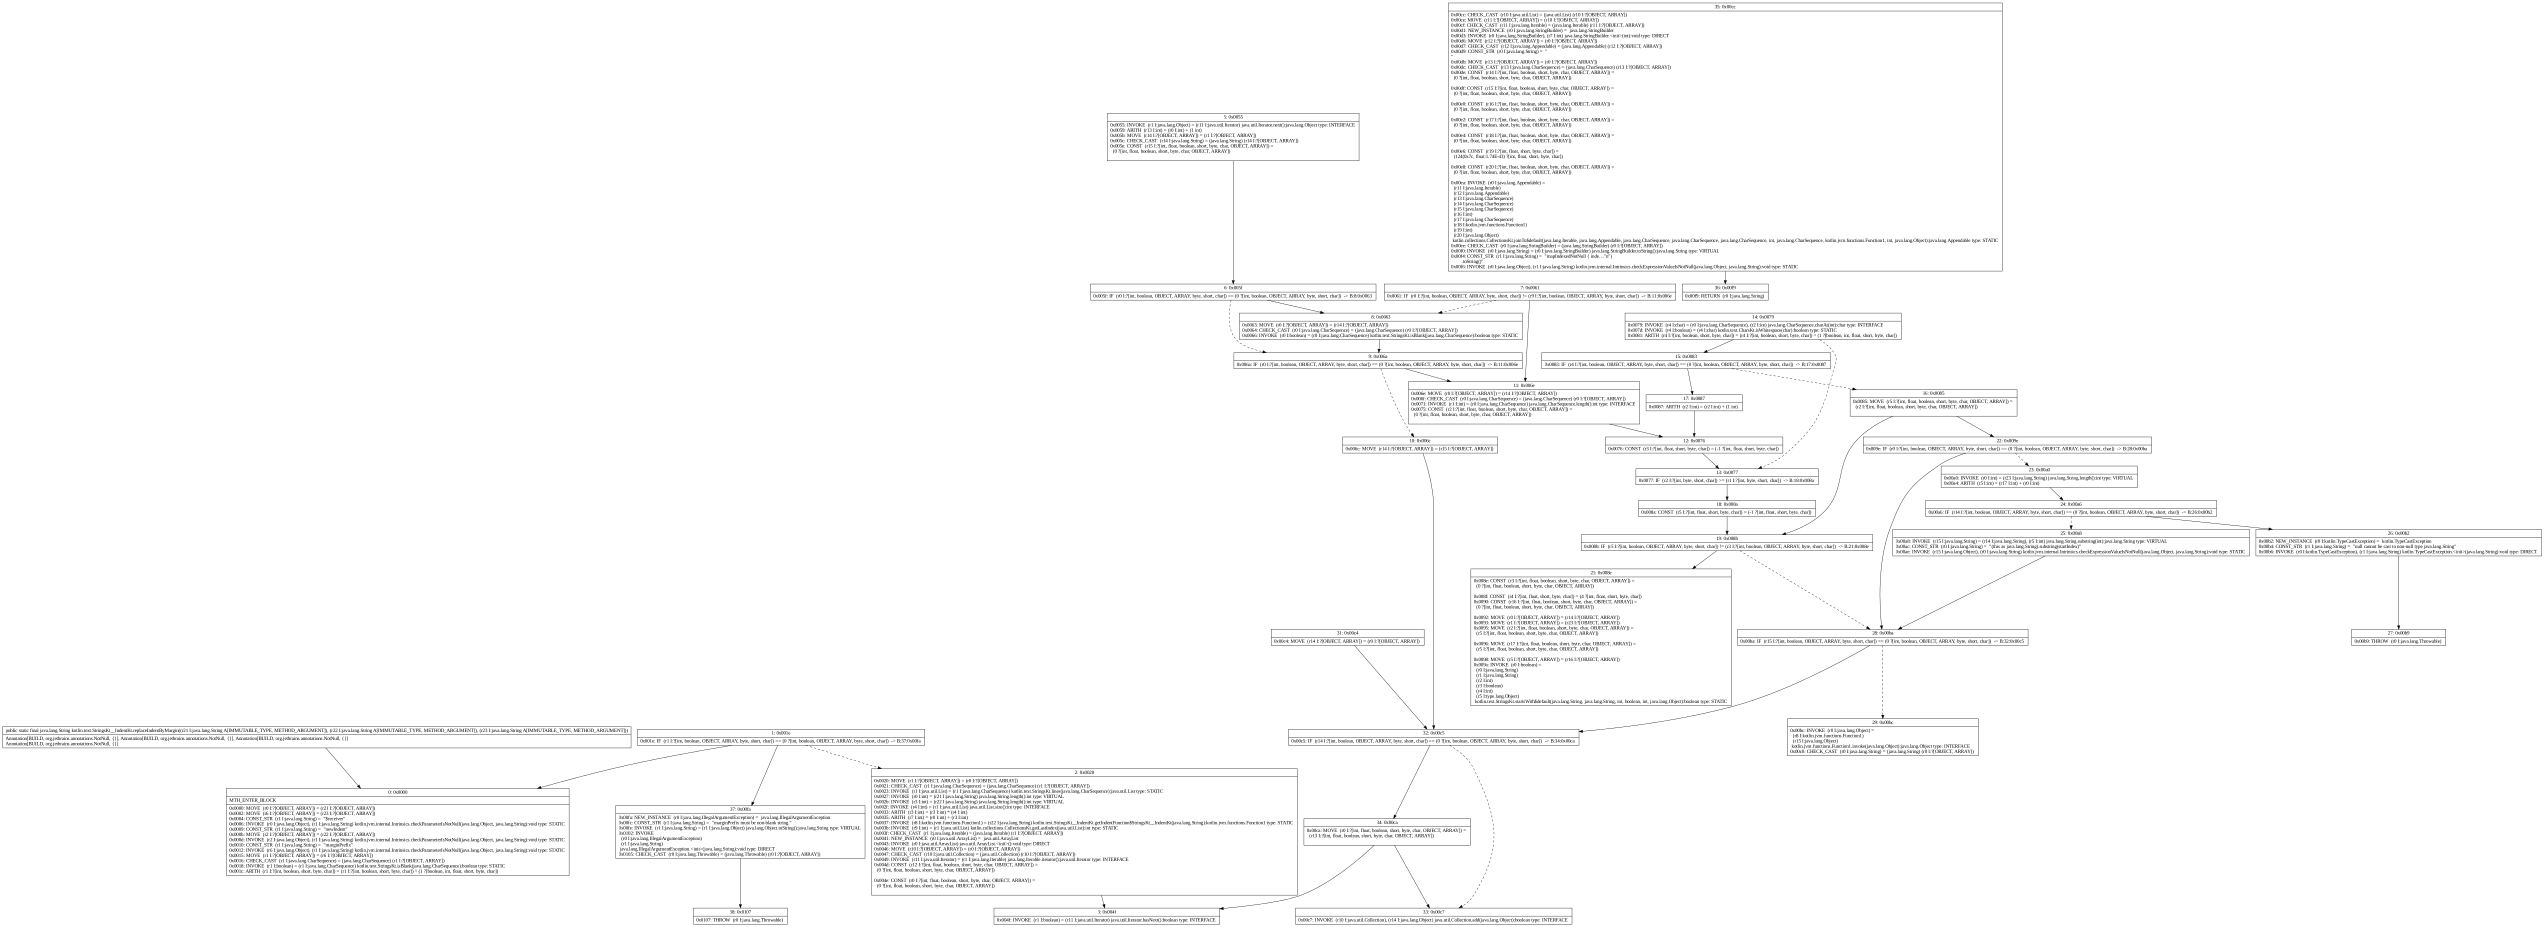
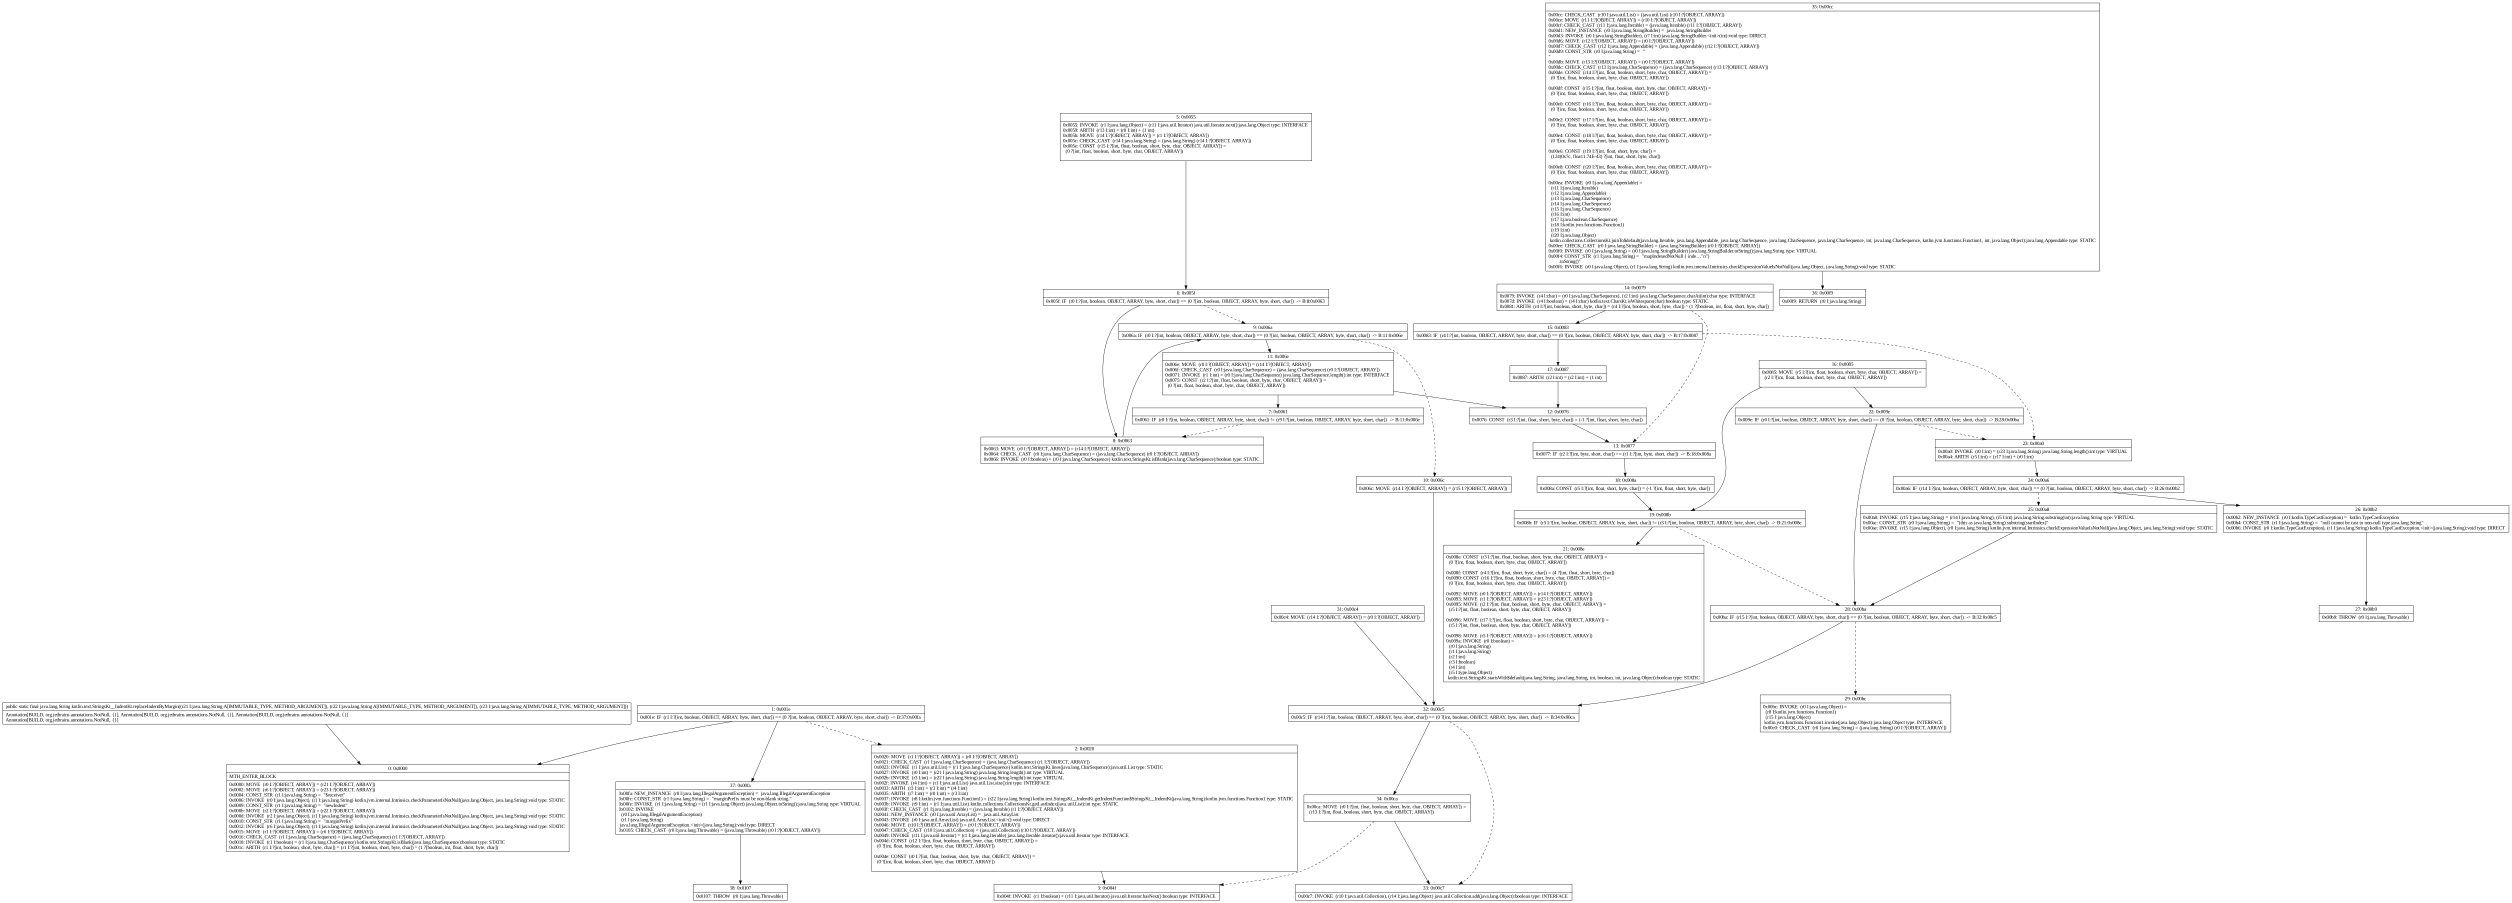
node "35: 0x00cc": text "(r17 I:java.lang.CharSequence)" -> "(r17 I:java.boolean.CharSequence)"
edge "7: 0x0061" -> "11: 0x006e": reversed
edge "15: 0x0083" -> "16: 0x0085": now "15: 0x0083" -> "23: 0x00a0"
edge "34: 0x00ca" -> "3: 0x004f": style solid -> dashed
